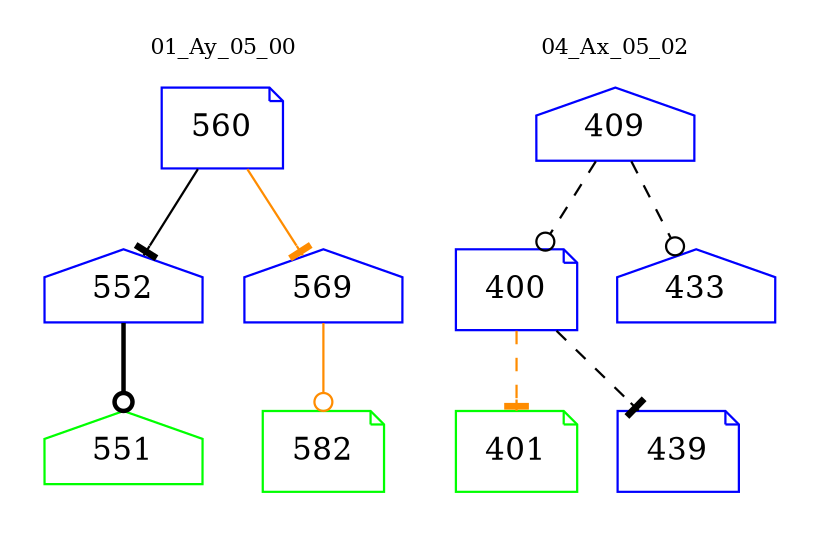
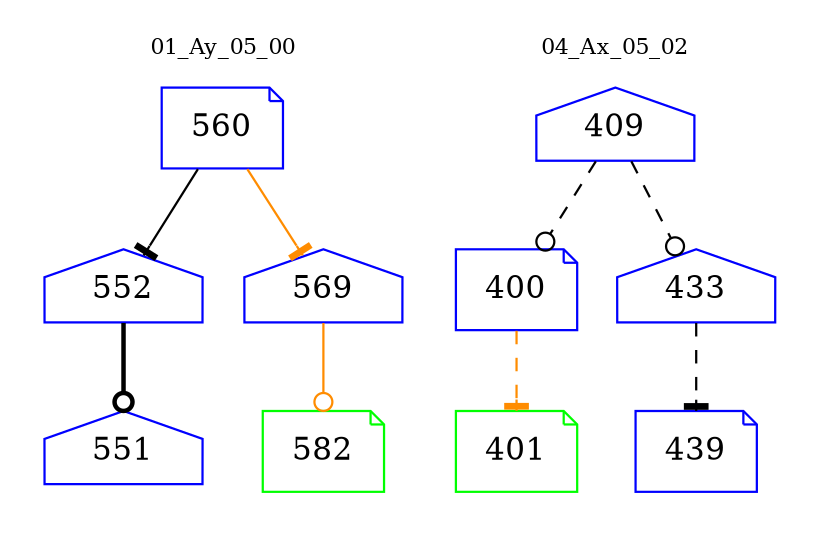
edge "400" -> "439": now "433" -> "439"
node "551": color green -> blue
